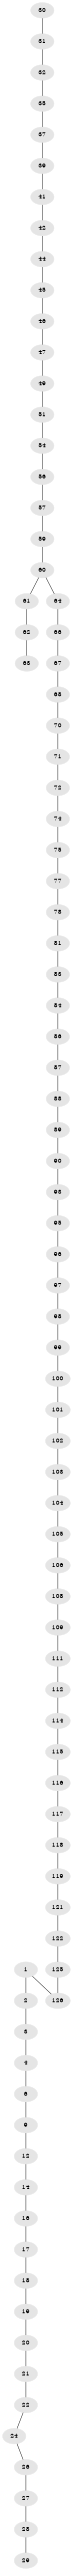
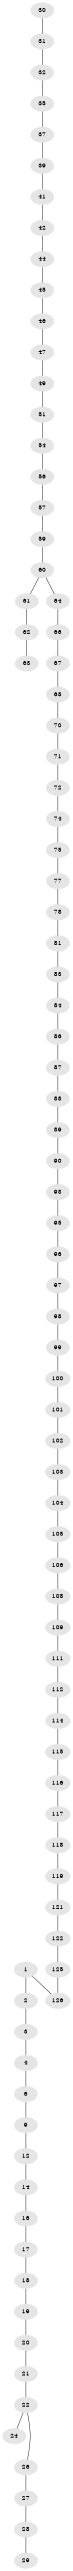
edge "24" -- "26": now "22" -- "26"
